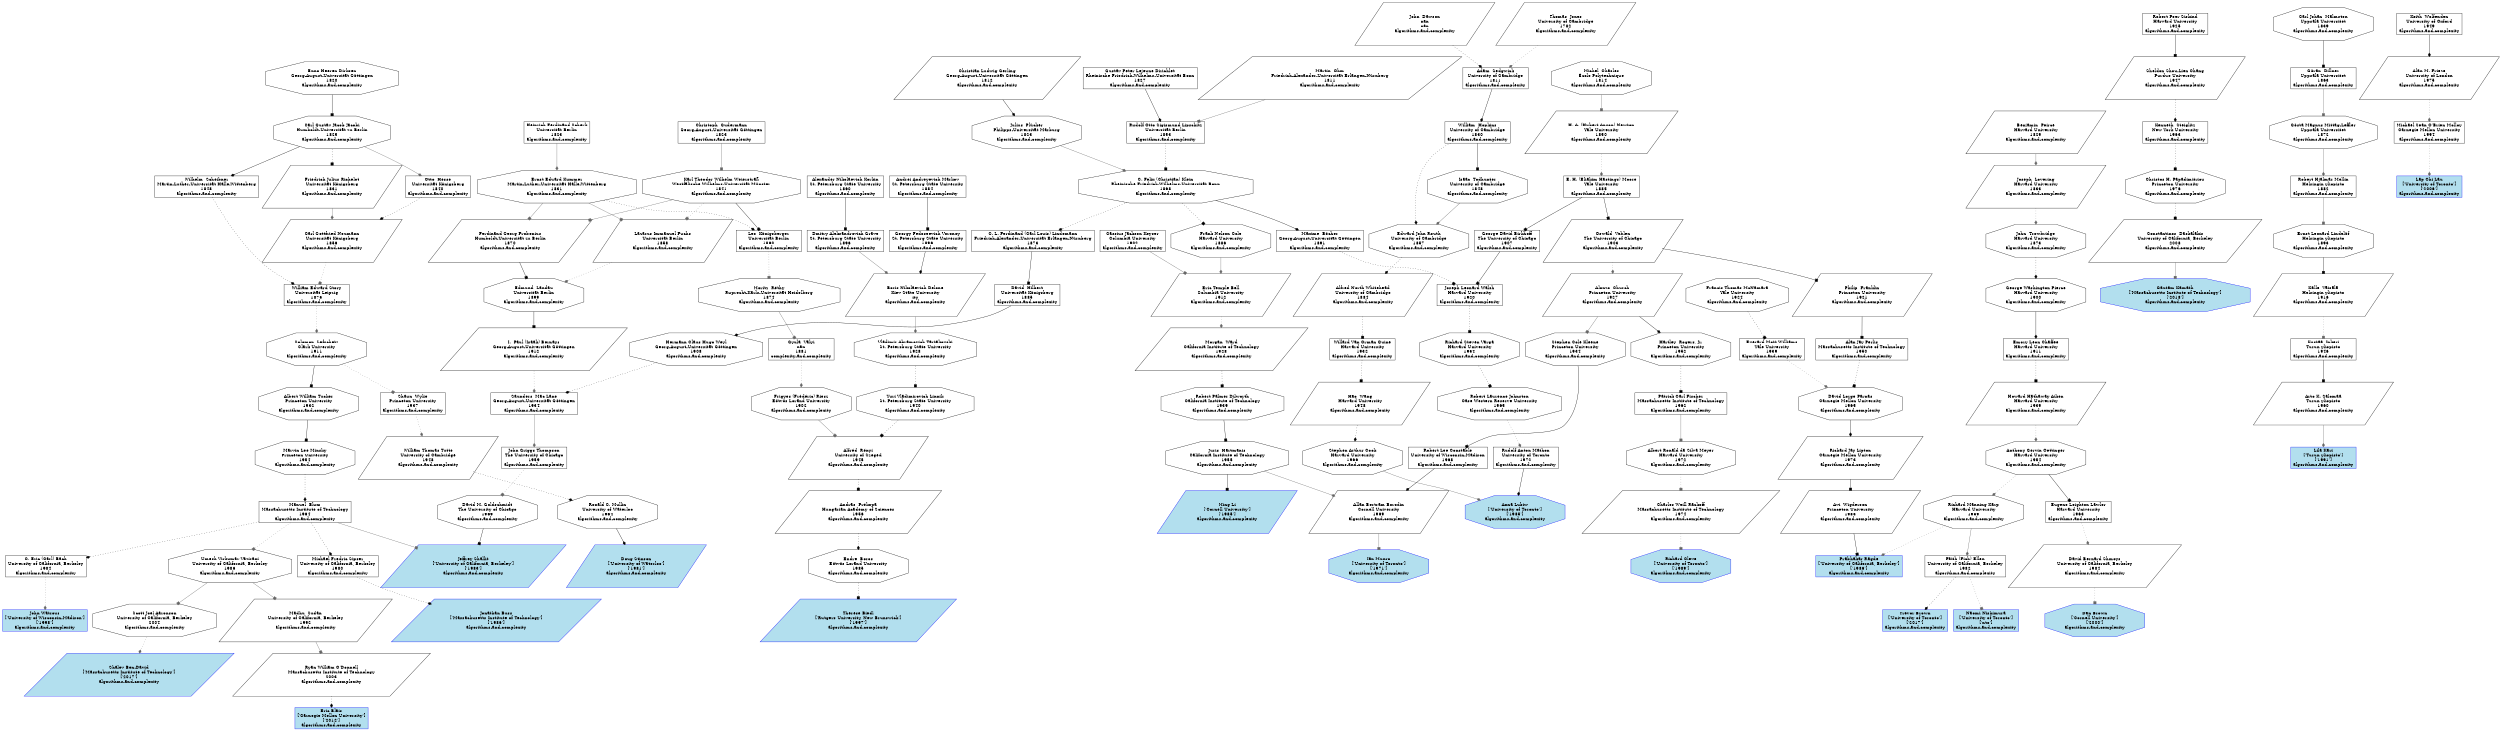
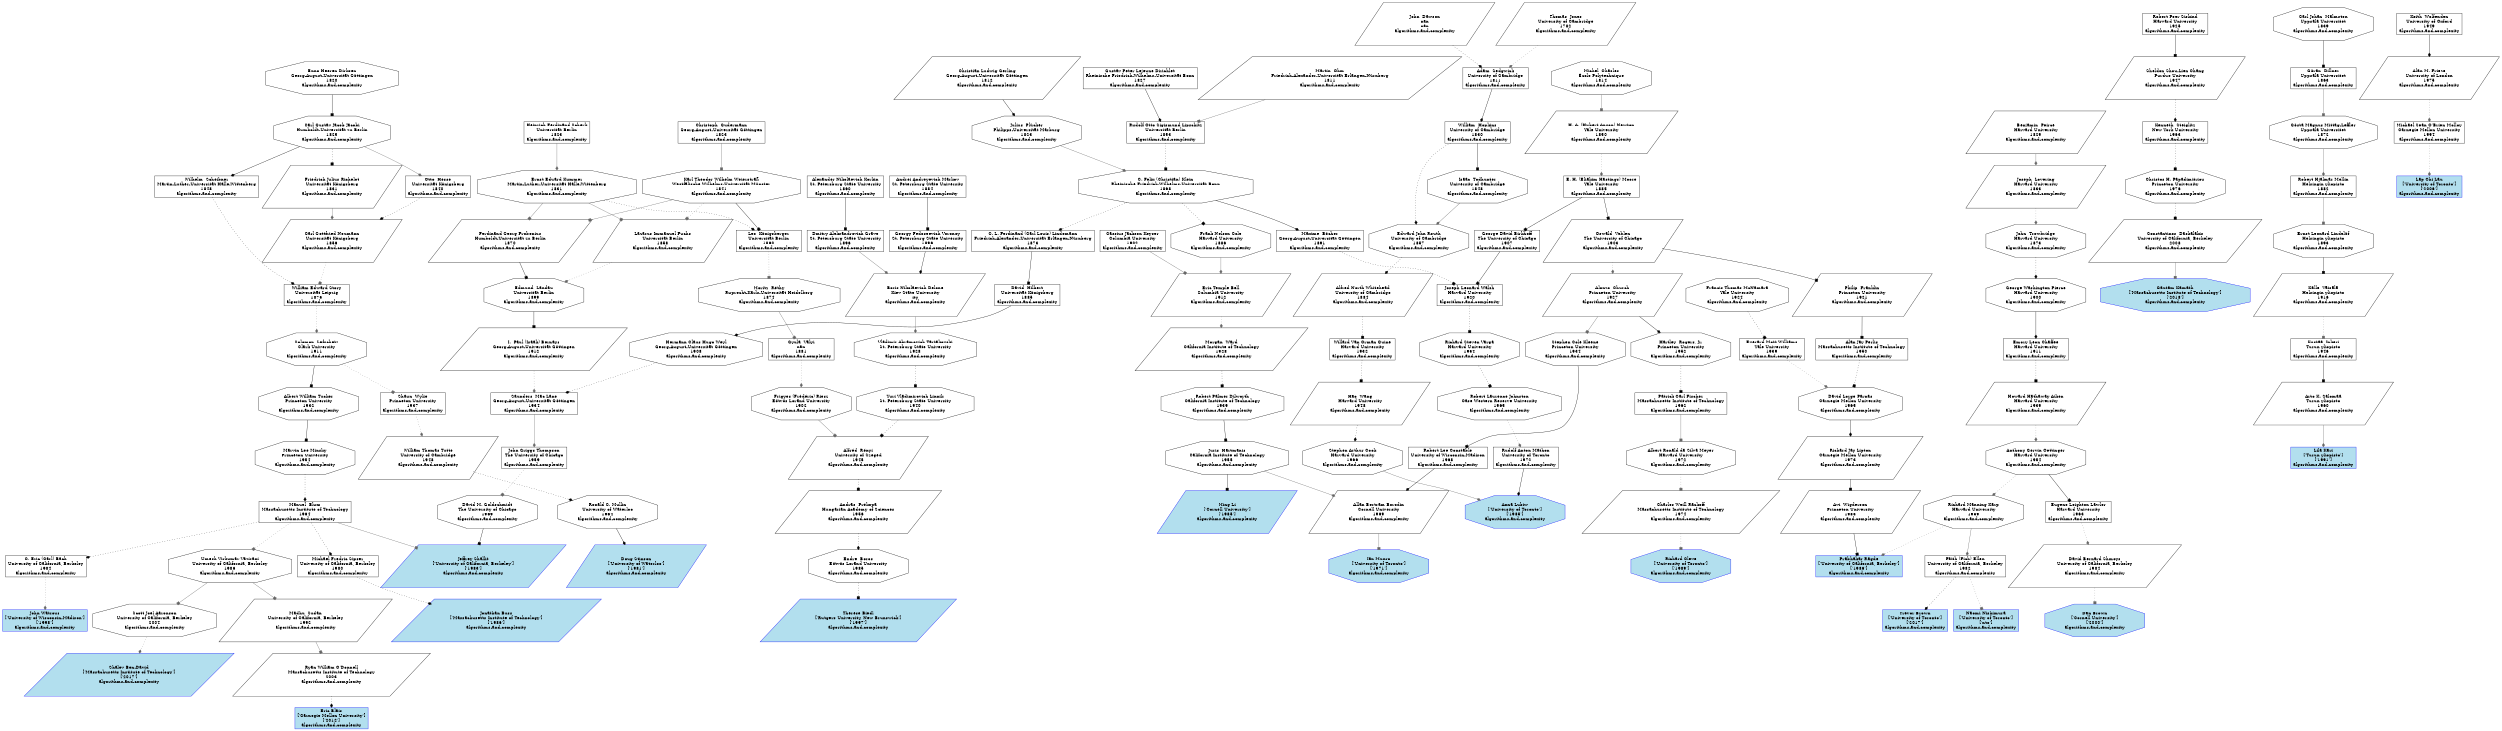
node "Gyula  Vályi nan 1881 complexity-and-complexity": label "Gyula  Vályi nan 1881 complexity-and-complexity" -> "Gyula  Vályi nan 1881 algorithms-and-complexity"
